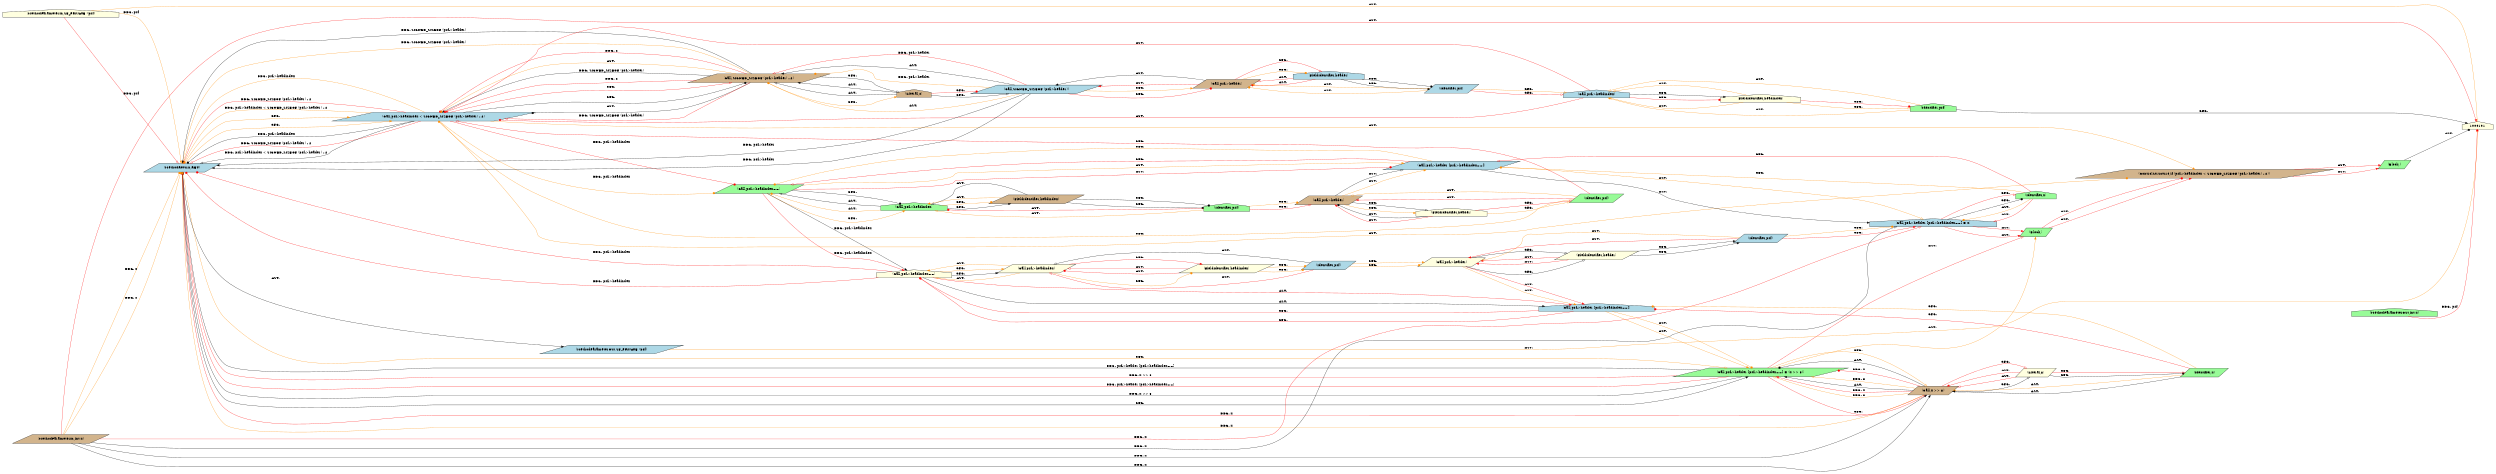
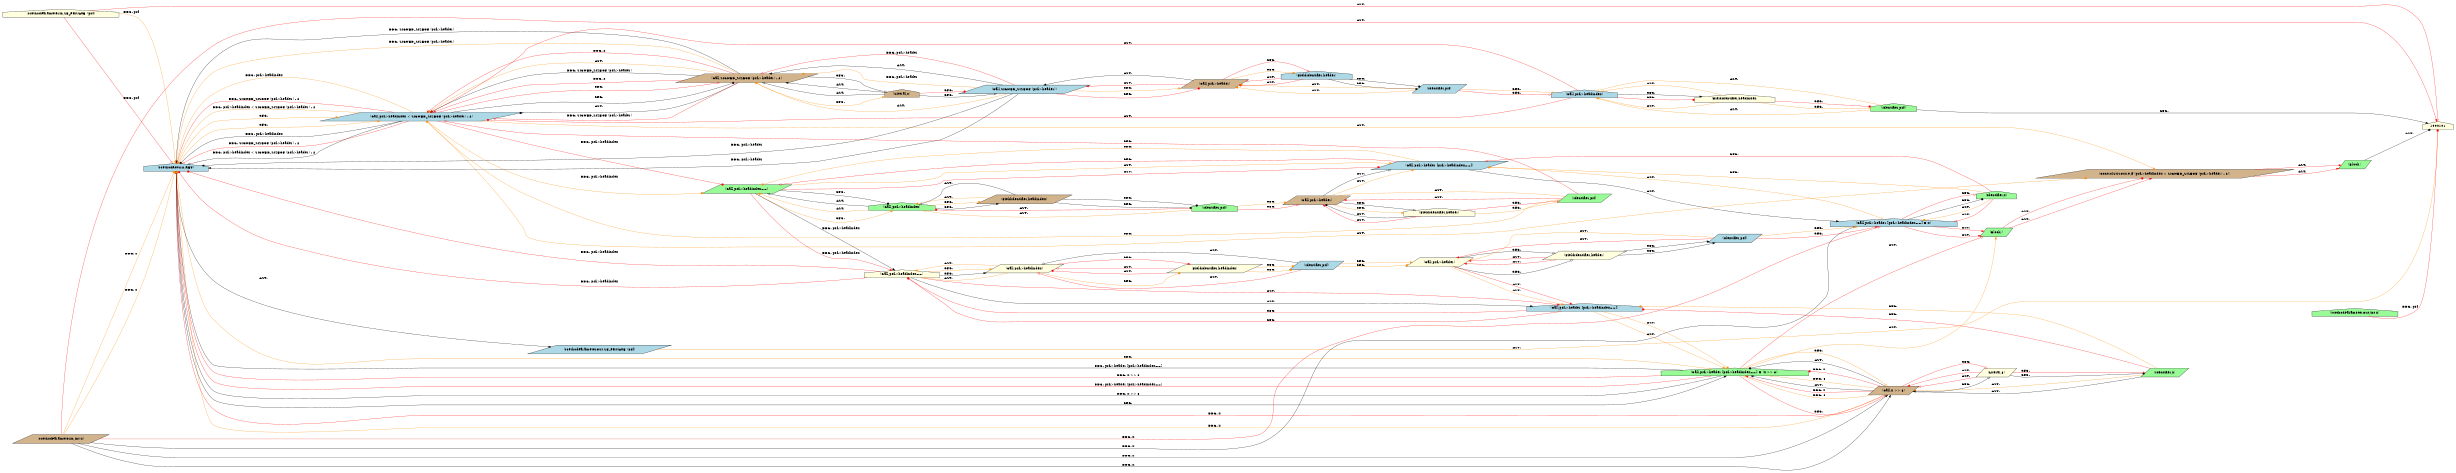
edge "(MethodParameterIn,SF_PRIVATE *psf)" -> "1000101": color darkorange -> red
node "(MethodReturn,RET)": shape parallelogram -> house
node "(Call,psf->header [psf->headindex++] = (x >> 8))": shape parallelogram -> house
